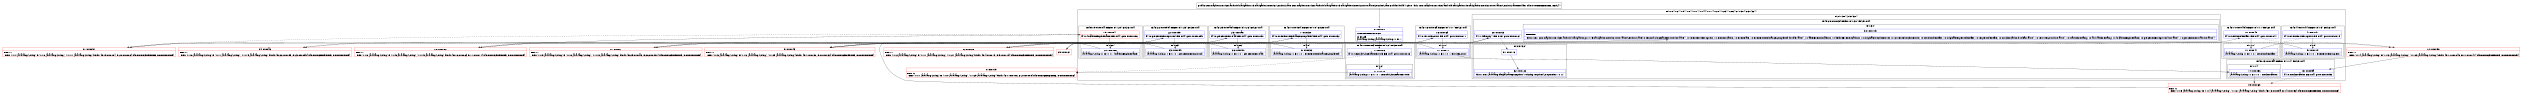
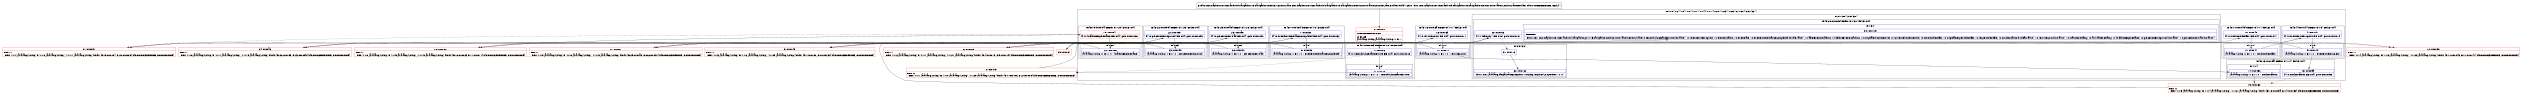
node "0: 0x0000": color blue -> red
edge "3: 0x0019" -> "4: 0x001b": added
edge "9: 0x0043" -> "25: 0x00ae": now "24: 0x00ac" -> "25: 0x00ae"
edge "12: 0x0058" -> "13: 0x005a": now "5: 0x001d" -> "13: 0x005a"
